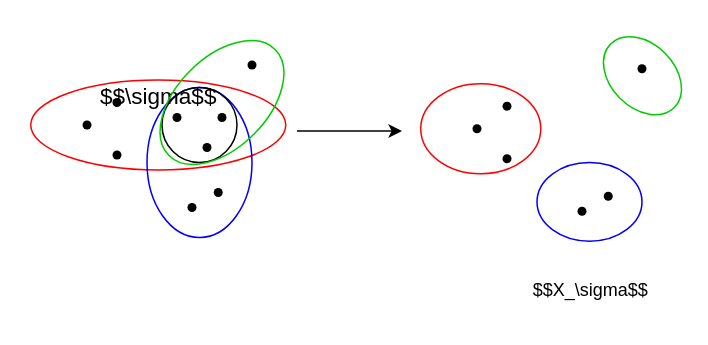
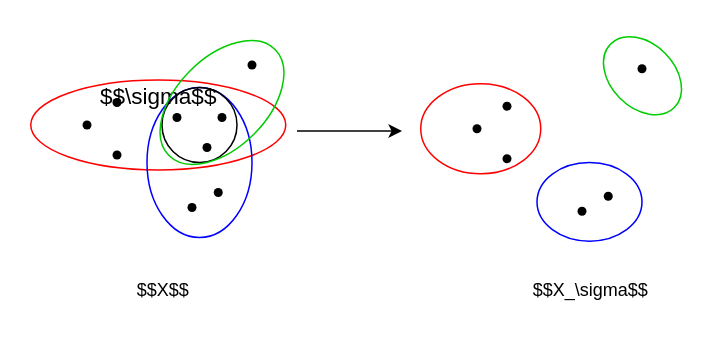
node "$$X$$": added
